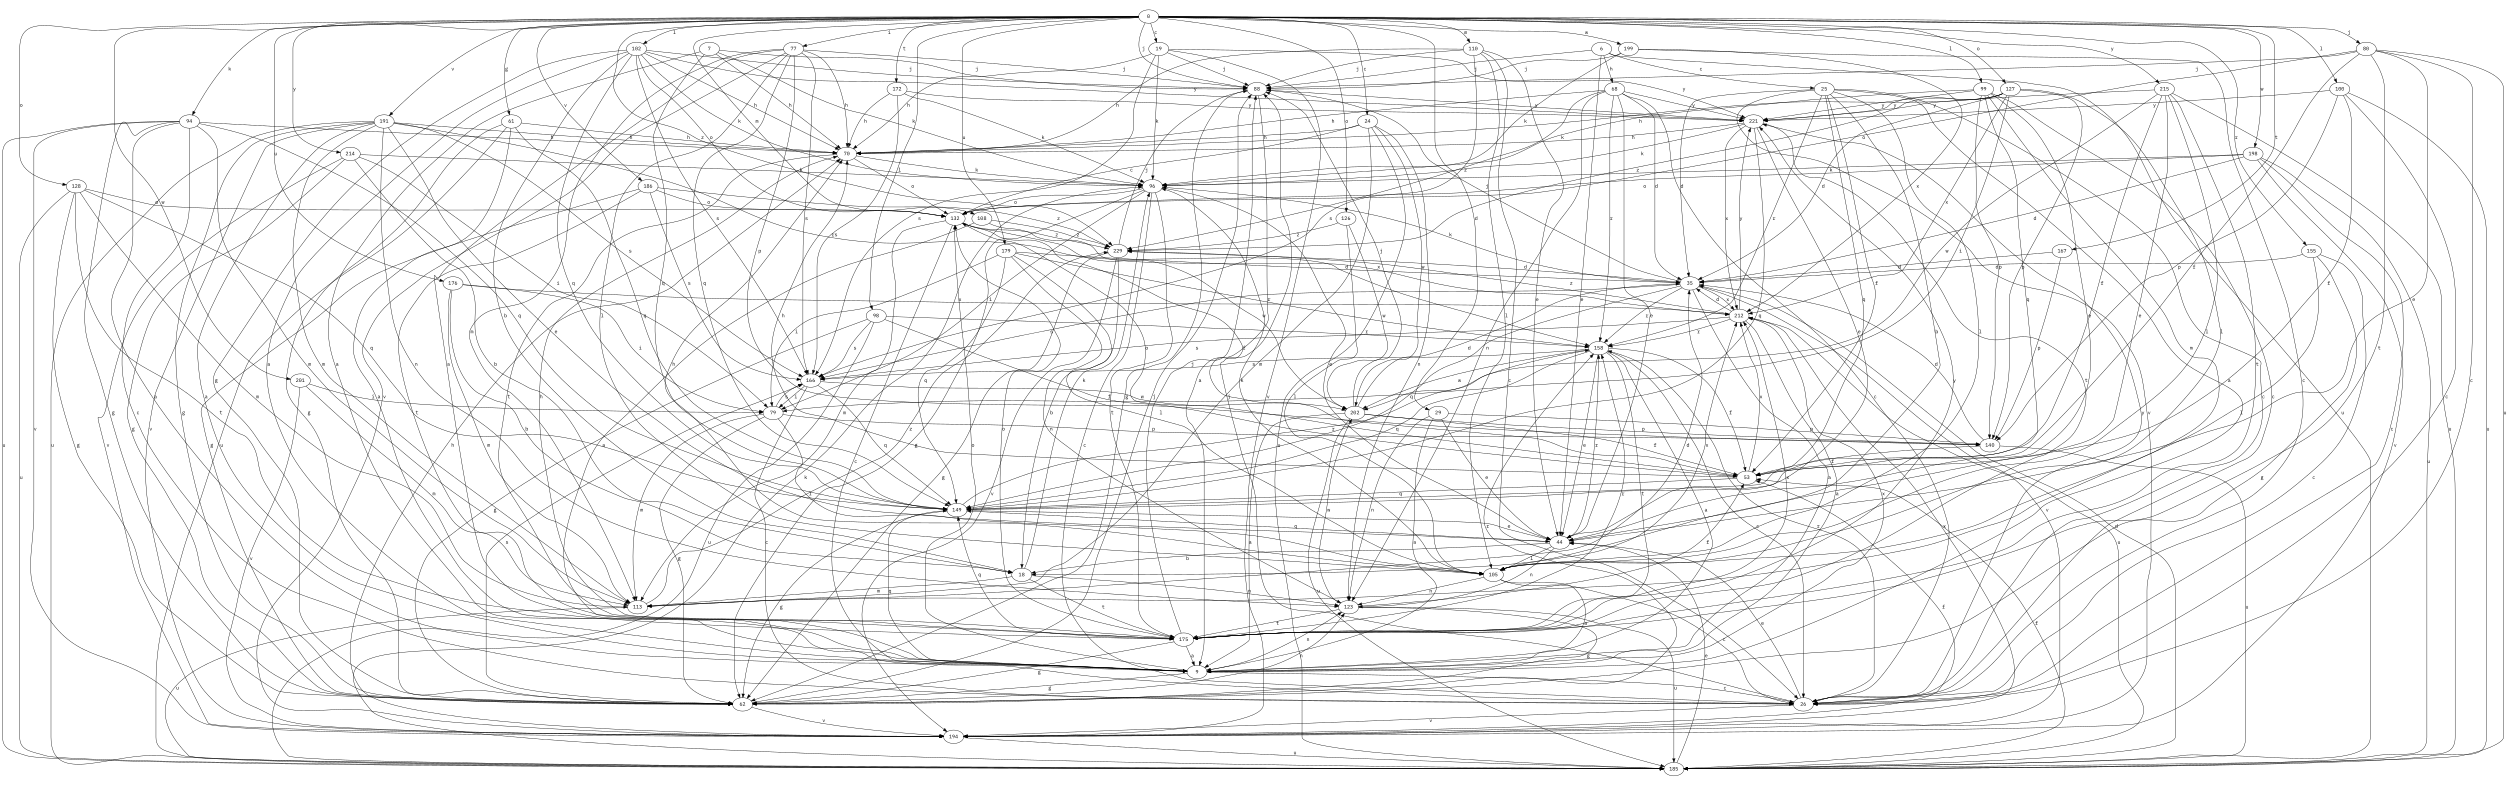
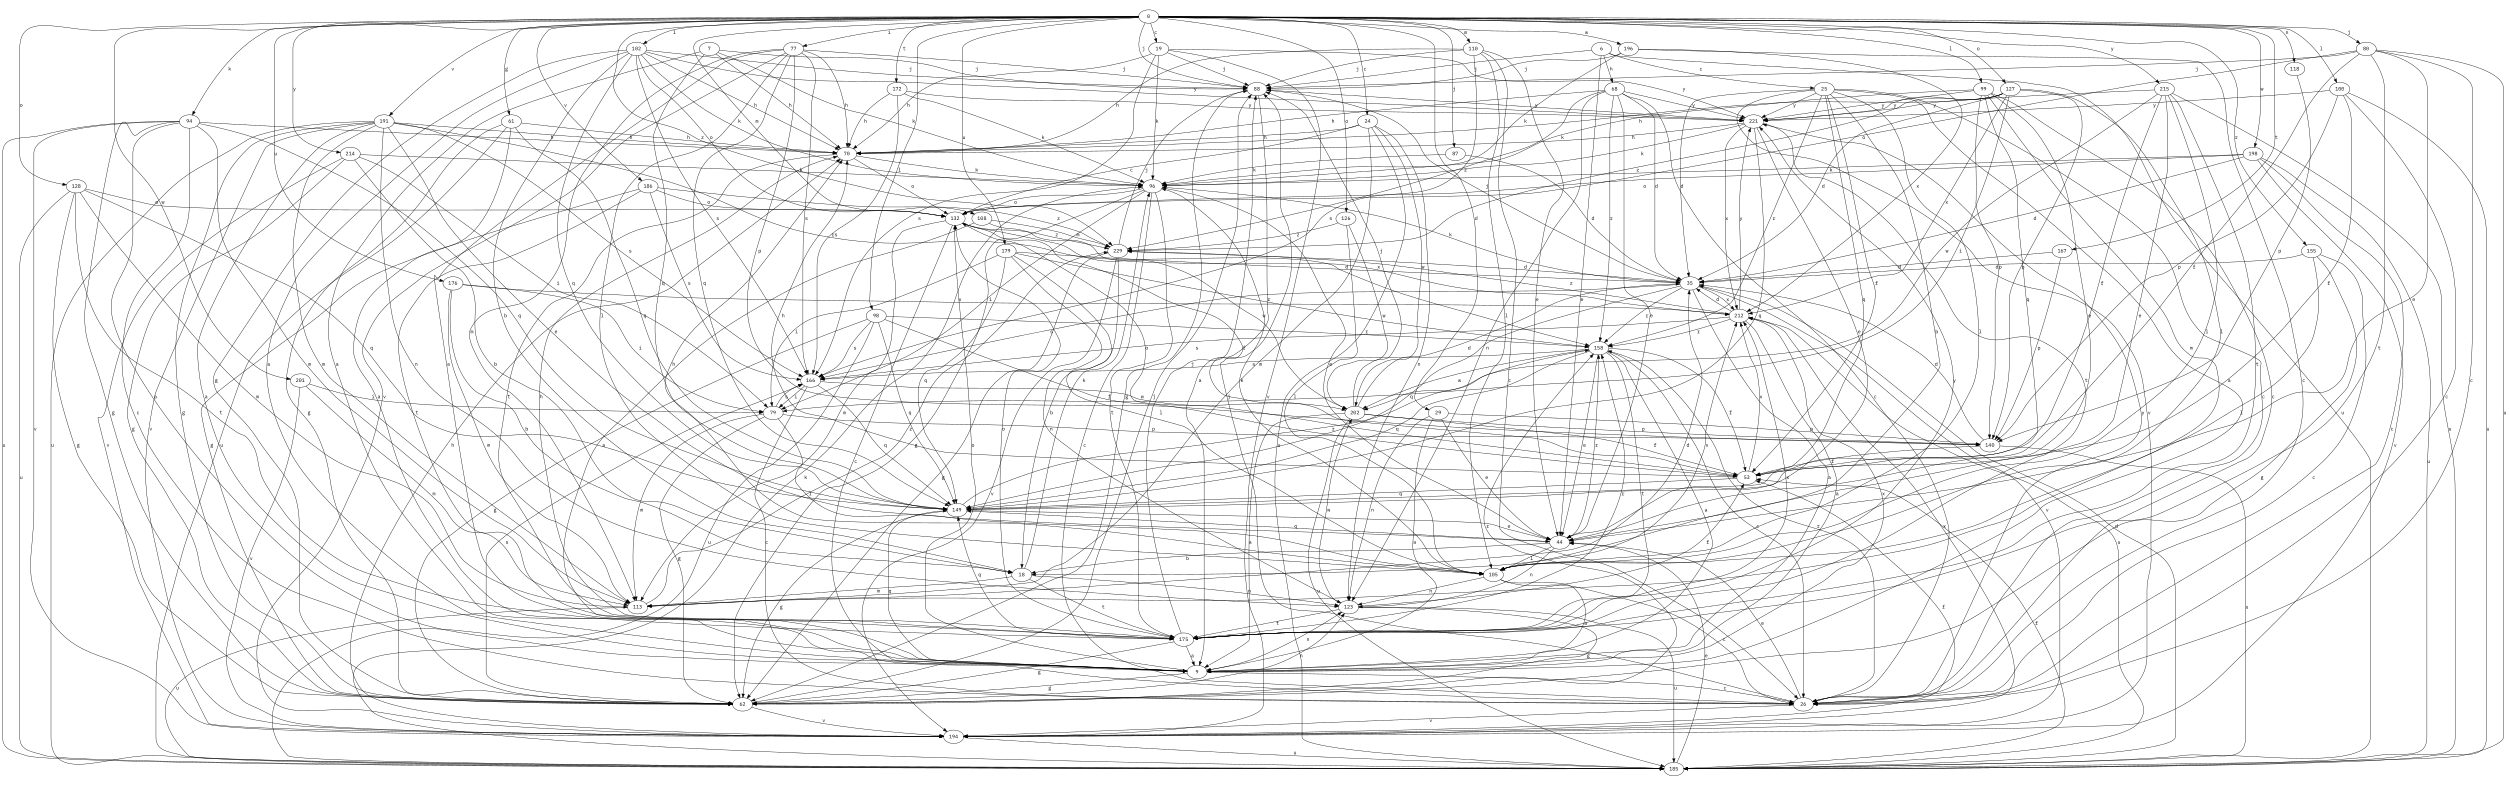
node "199": label "199" -> "196"
node "118": added
edge "25" -> "221": added, label "y"
node "87": added
edge "108" -> "229": label "z" -> "m"
edge "98" -> "149": added, label "q"
